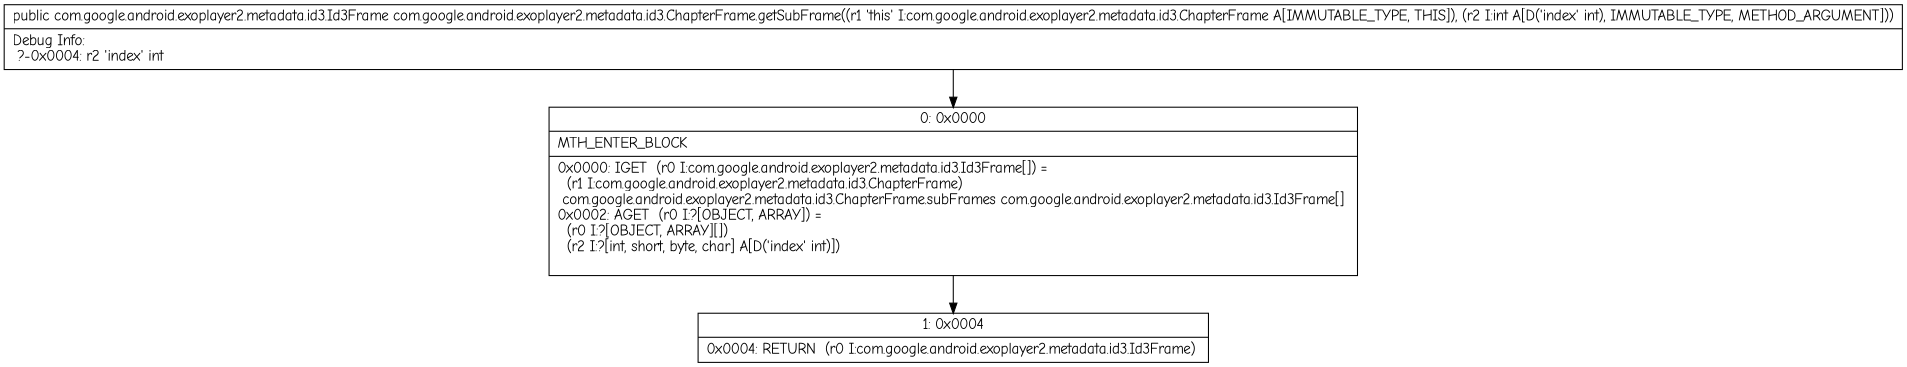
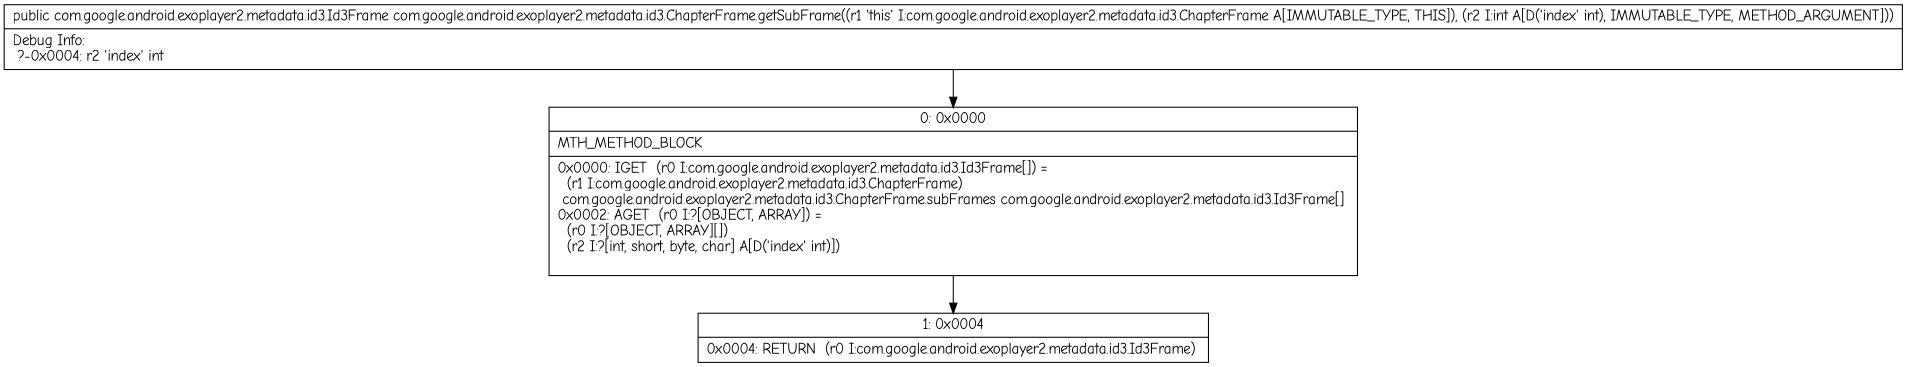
node "0: 0x0000": text "MTH_ENTER_BLOCK" -> "MTH_METHOD_BLOCK"
